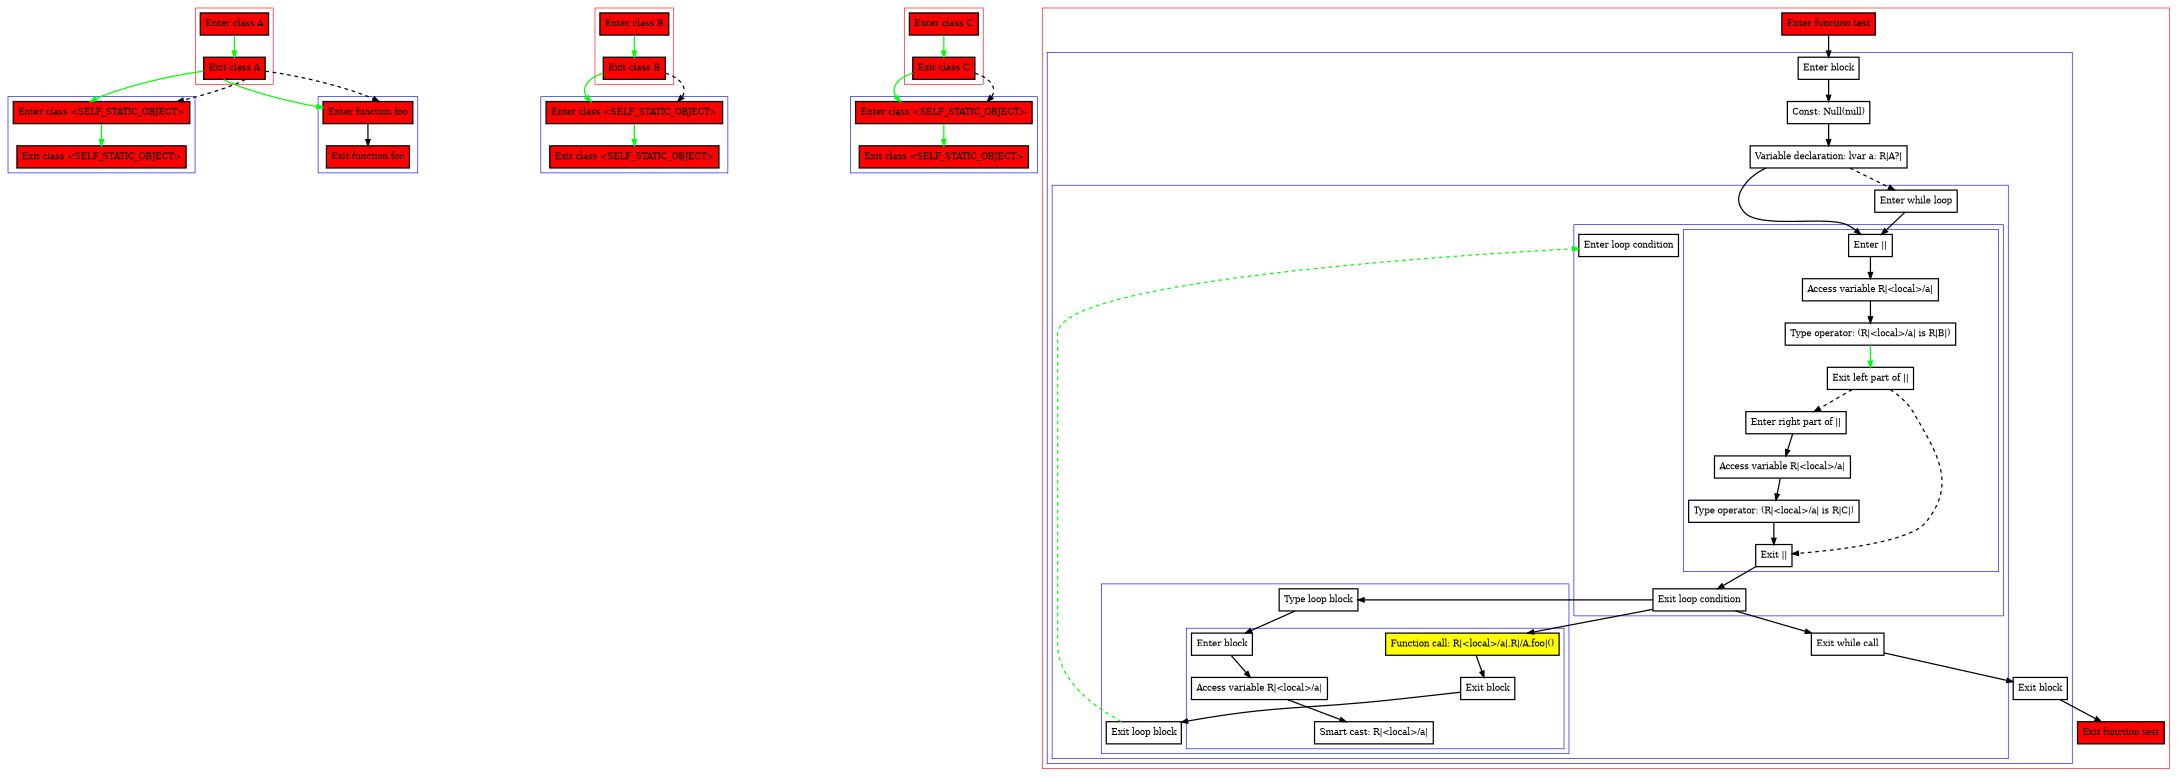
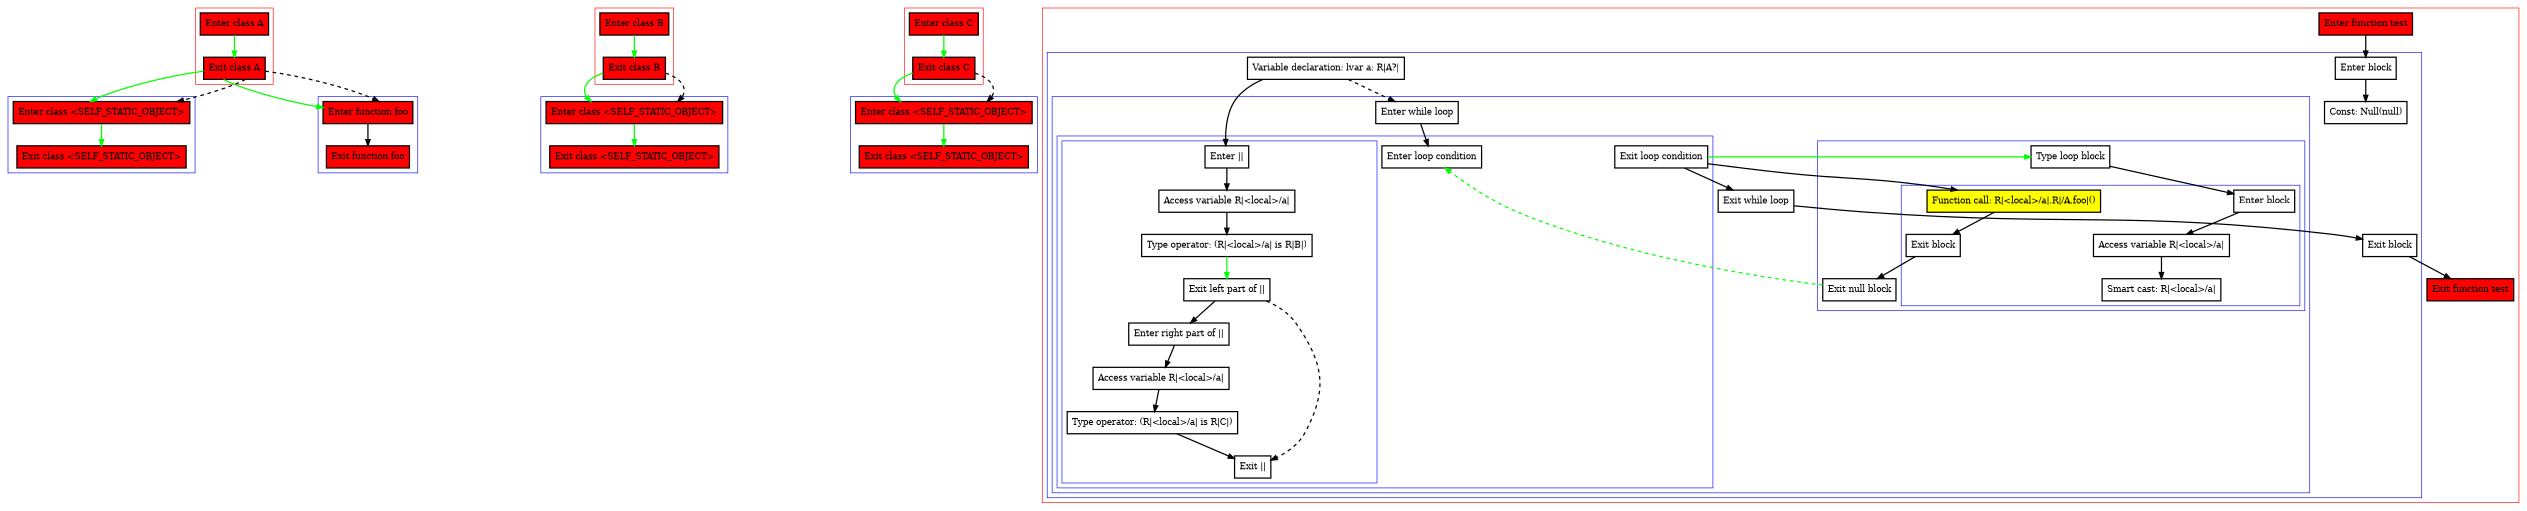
edge "Const: Null(null)" -> "Variable declaration: lvar a: R|A?|": removed
edge "Enter while loop" -> "Enter ||": now "Enter while loop" -> "Enter loop condition"
edge "Exit left part of ||" -> "Enter right part of ||": style dashed -> solid
edge "Exit ||" -> "Exit loop condition": removed
edge "Exit loop condition" -> "Type loop block": color black -> green
node "Exit while call": label "Exit while call" -> "Exit while loop"
node "Exit loop block": label "Exit loop block" -> "Exit null block"
